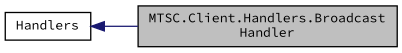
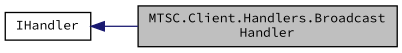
node "Handlers": label "Handlers" -> "IHandler"
